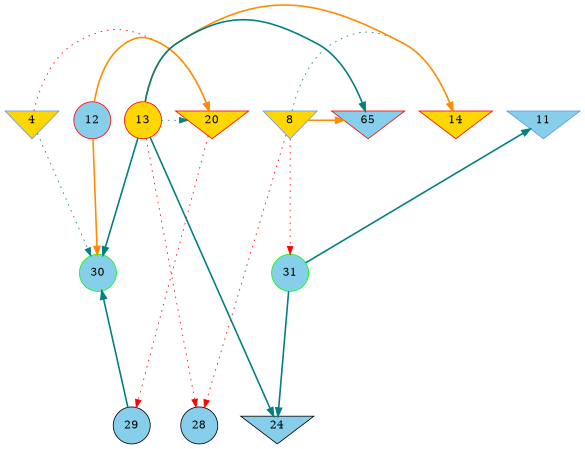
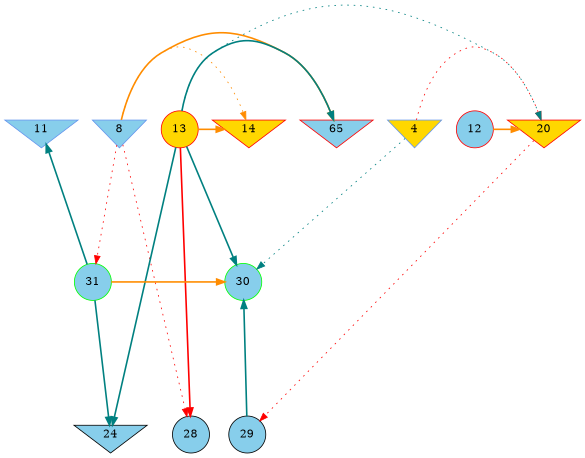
edge "8" -> "14": color teal -> darkorange
node "8": fillcolor gold -> skyblue
edge "12" -> "30": now "31" -> "30"
edge "13" -> "28": style dotted -> bold
